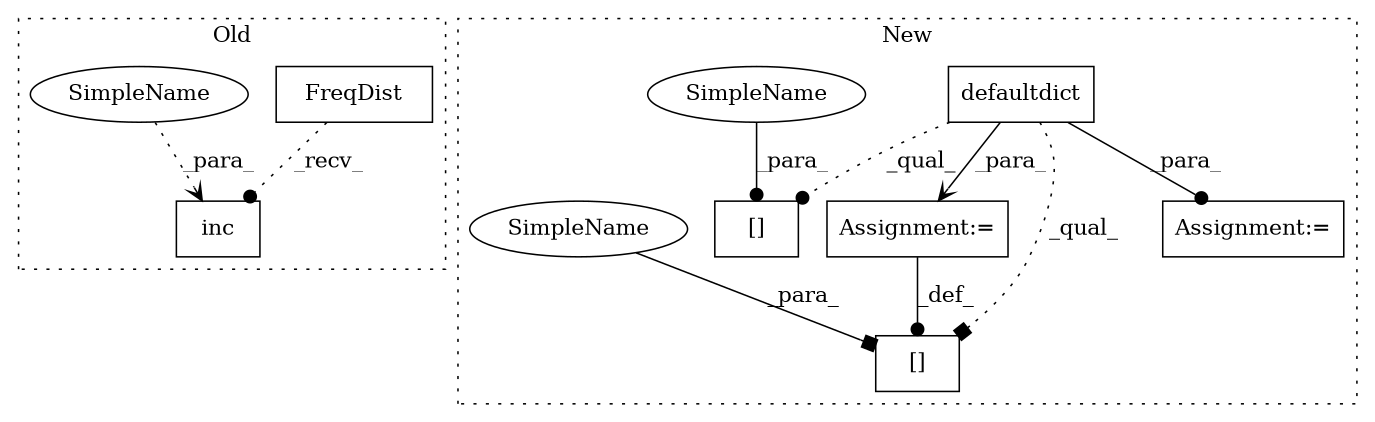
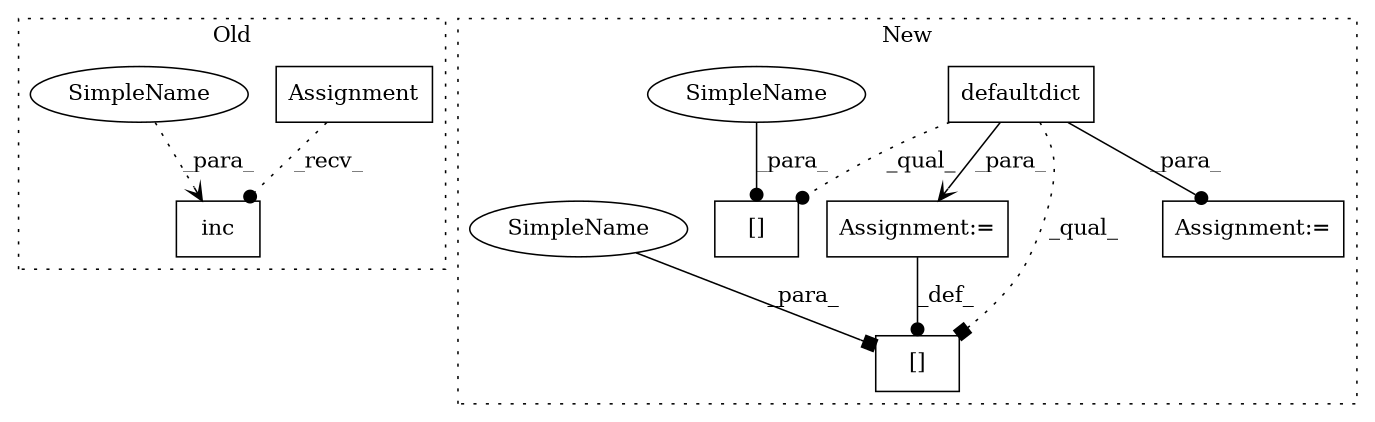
node "FreqDist": label "FreqDist" -> "Assignment"
